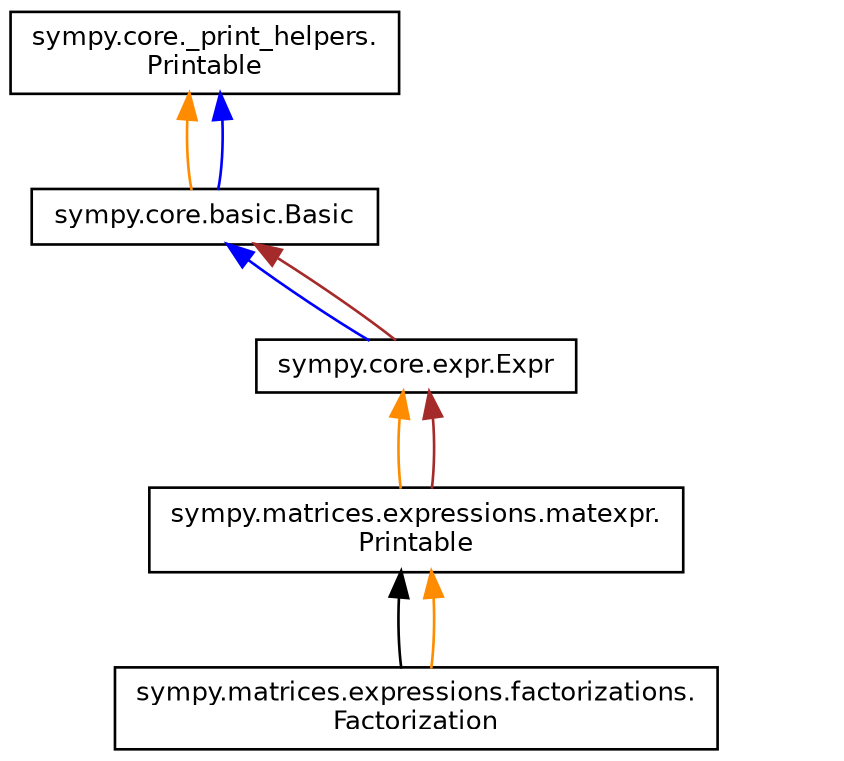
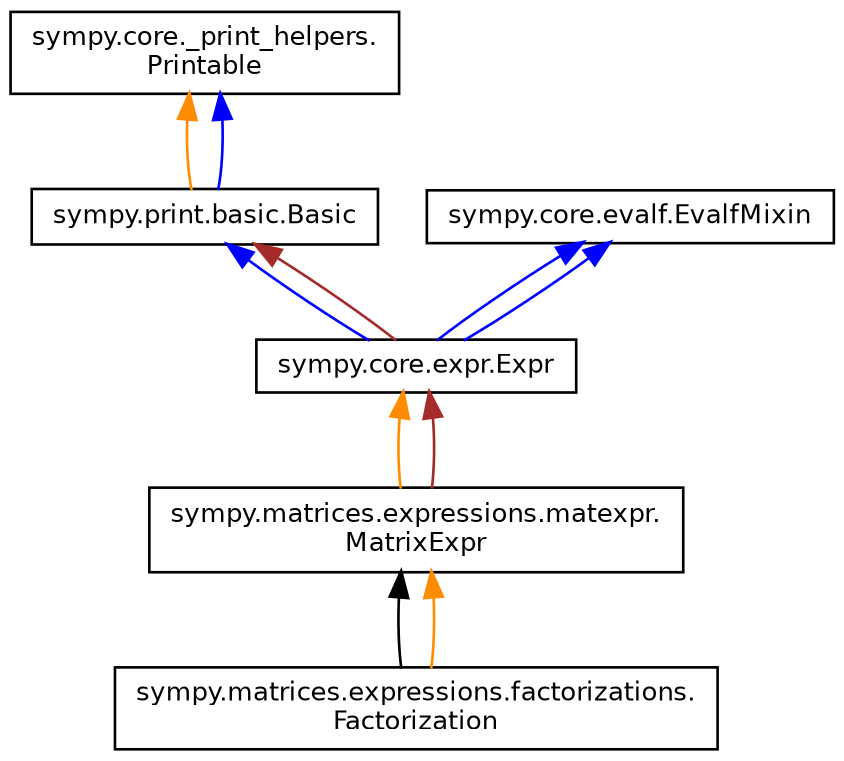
node "sympy.core.basic.Basic": label "sympy.core.basic.Basic" -> "sympy.print.basic.Basic"
node "sympy.core.evalf.EvalfMixin": added
node "sympy.matrices.expressions.matexpr. Printable": label "sympy.matrices.expressions.matexpr. Printable" -> "sympy.matrices.expressions.matexpr. MatrixExpr"
